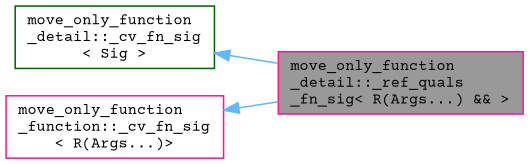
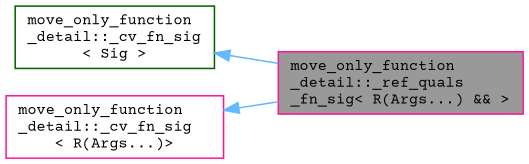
node "move_only_function _function::_cv_fn_sig < R(Args...)>": label "move_only_function _function::_cv_fn_sig < R(Args...)>" -> "move_only_function _detail::_cv_fn_sig < R(Args...)>"
